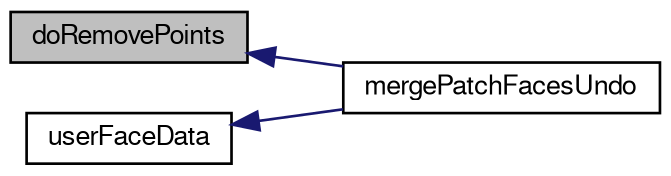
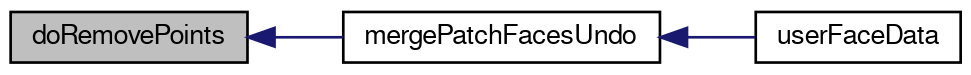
edge "mergePatchFacesUndo" -> "userFaceData": reversed
